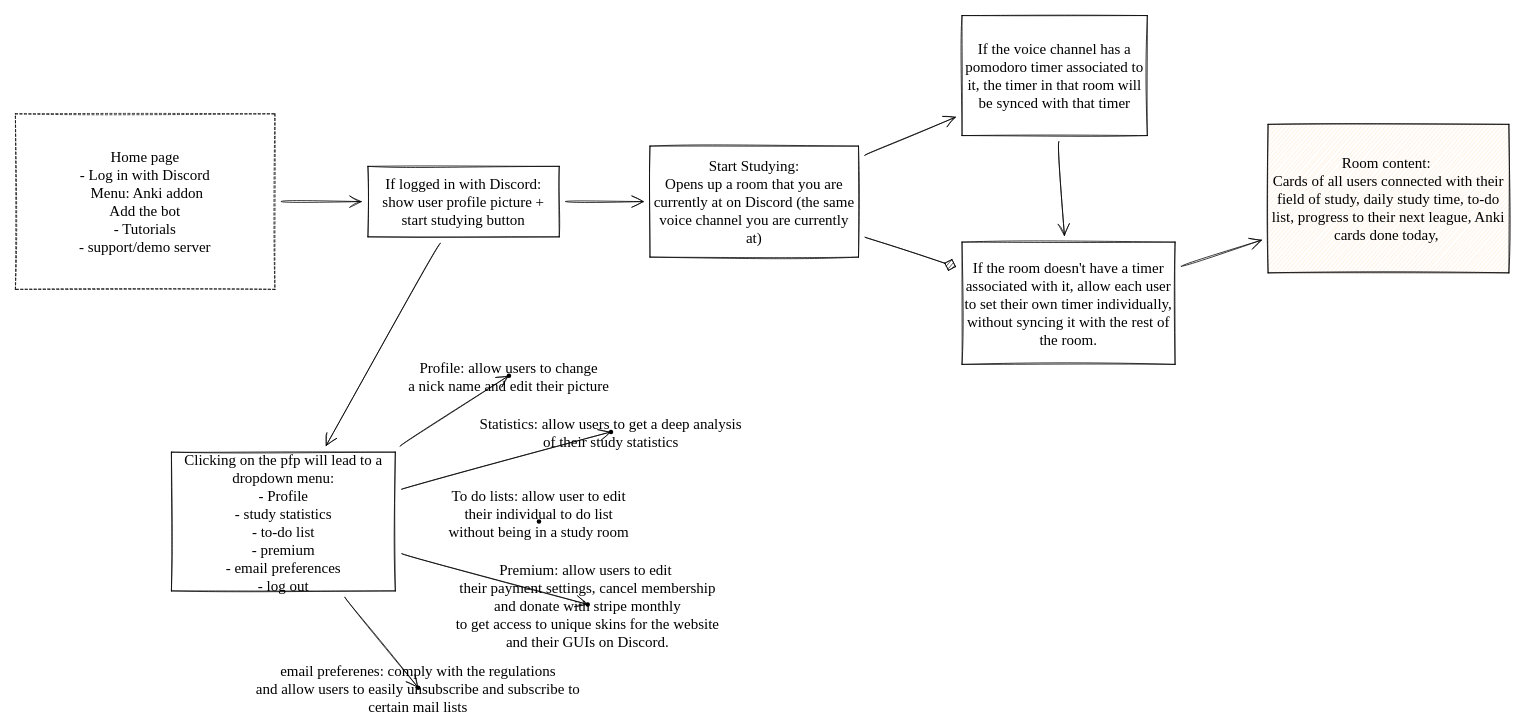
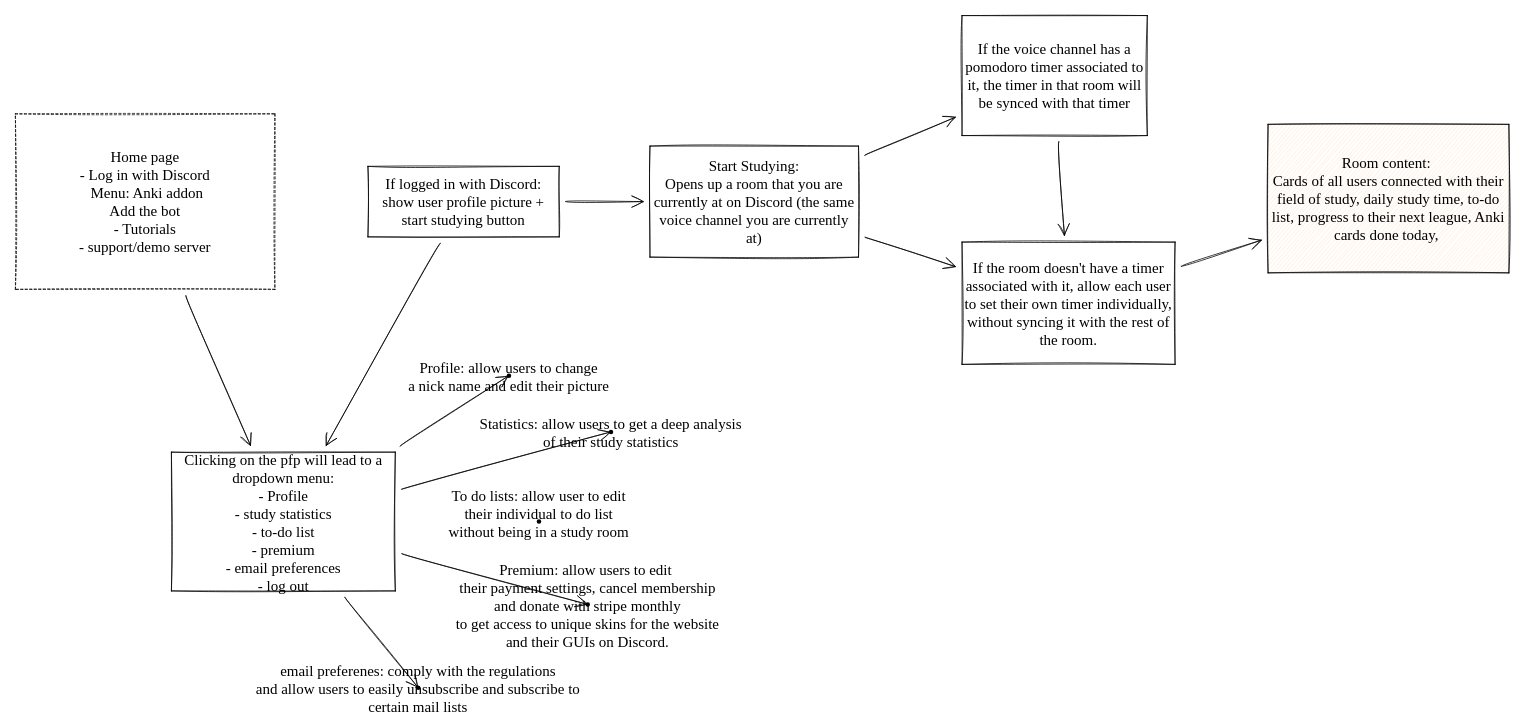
edge "Home page - Log in with Discord Menu: Anki addon Add the bot - Tutorials - support/demo server" -> "If logged in with Discord: show user profile picture + start studying button": now "Home page - Log in with Discord Menu: Anki addon Add the bot - Tutorials - support/demo server" -> "Clicking on the pfp will lead to a dropdown menu: - Profile - study statistics - to-do list - premium - email preferences - log out"
edge "Start Studying: Opens up a room that you are currently at on Discord (the same voice channel you are currently at)" -> "If the room doesn't have a timer associated with it, allow each user to set their own timer individually, without syncing it with the rest of the room.": arrowhead diamond -> open
